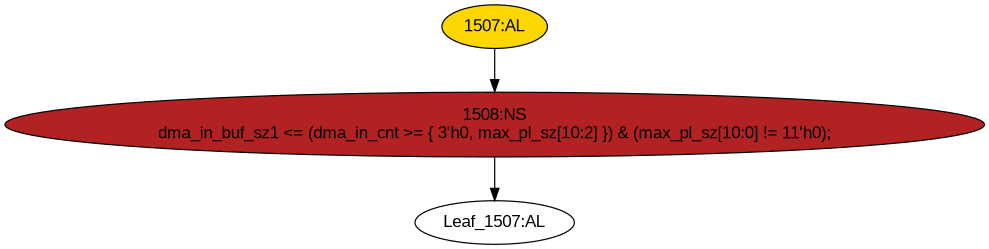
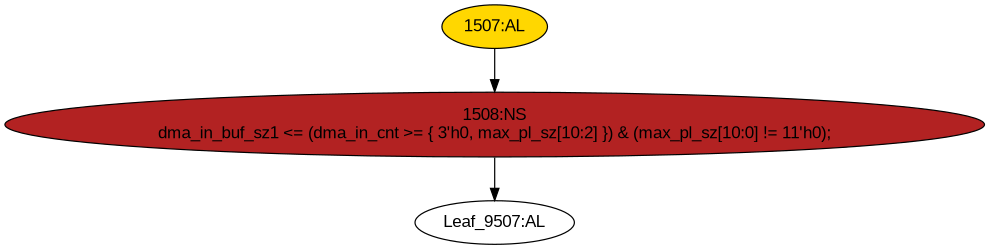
node "Leaf_1507:AL": label "Leaf_1507:AL" -> "Leaf_9507:AL"
